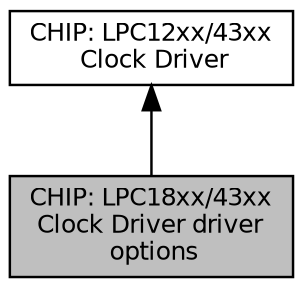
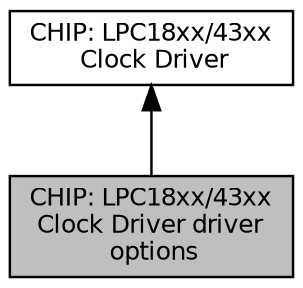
node "CHIP: LPC12xx/43xx Clock Driver": label "CHIP: LPC12xx/43xx Clock Driver" -> "CHIP: LPC18xx/43xx Clock Driver"
